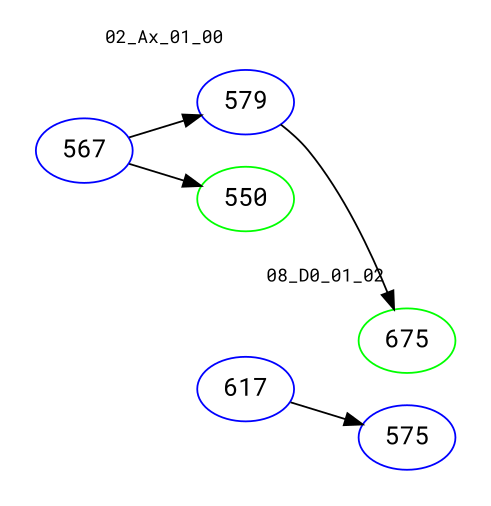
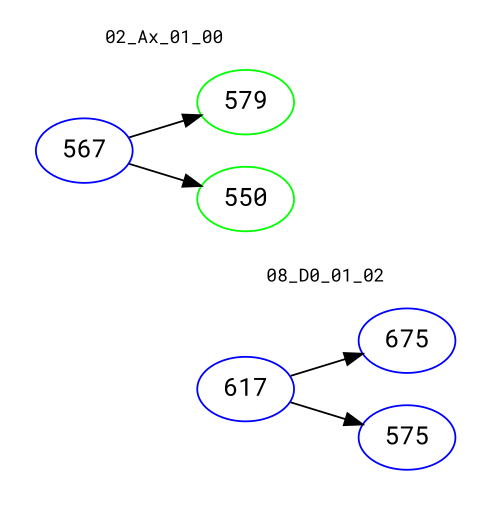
node "579": color blue -> green
edge "579" -> "675": now "617" -> "675"
node "675": color green -> blue
